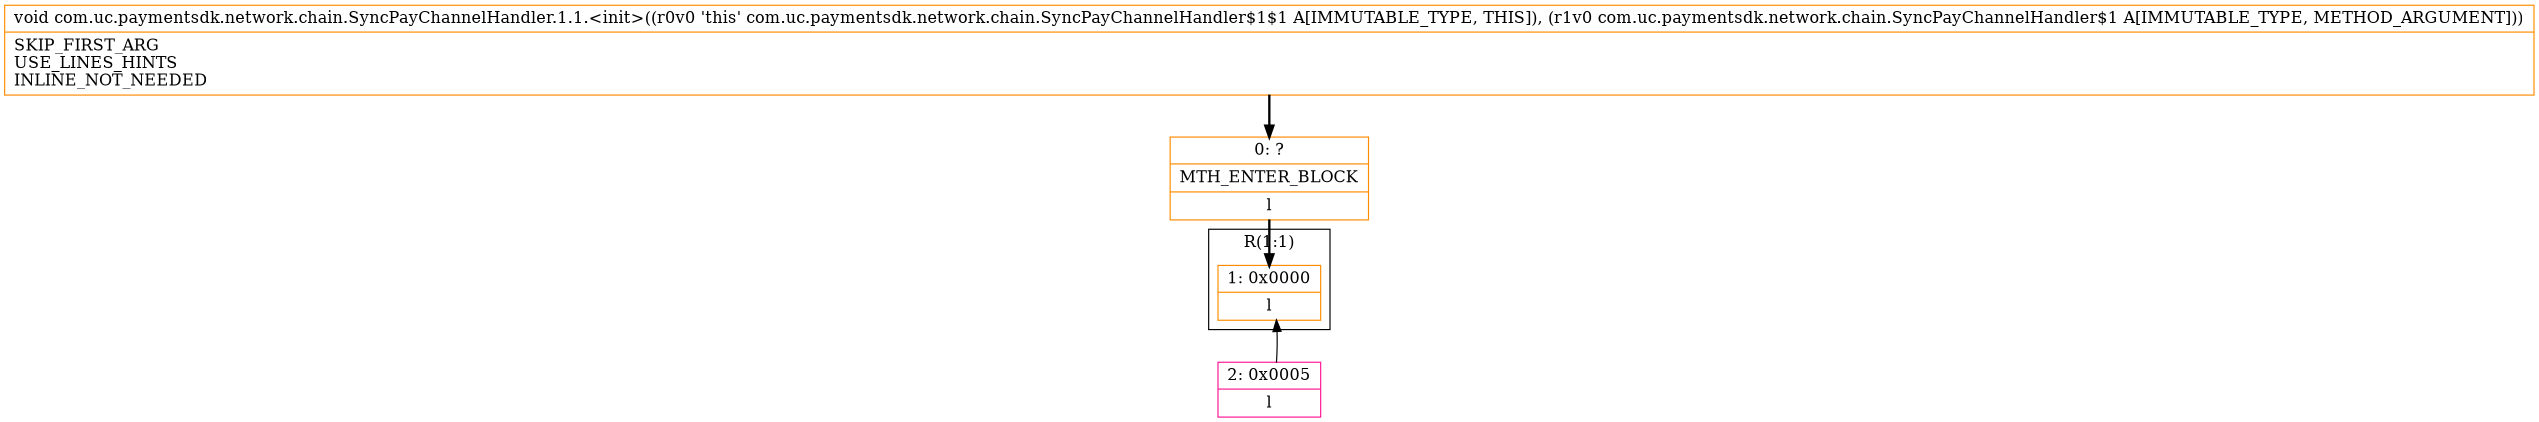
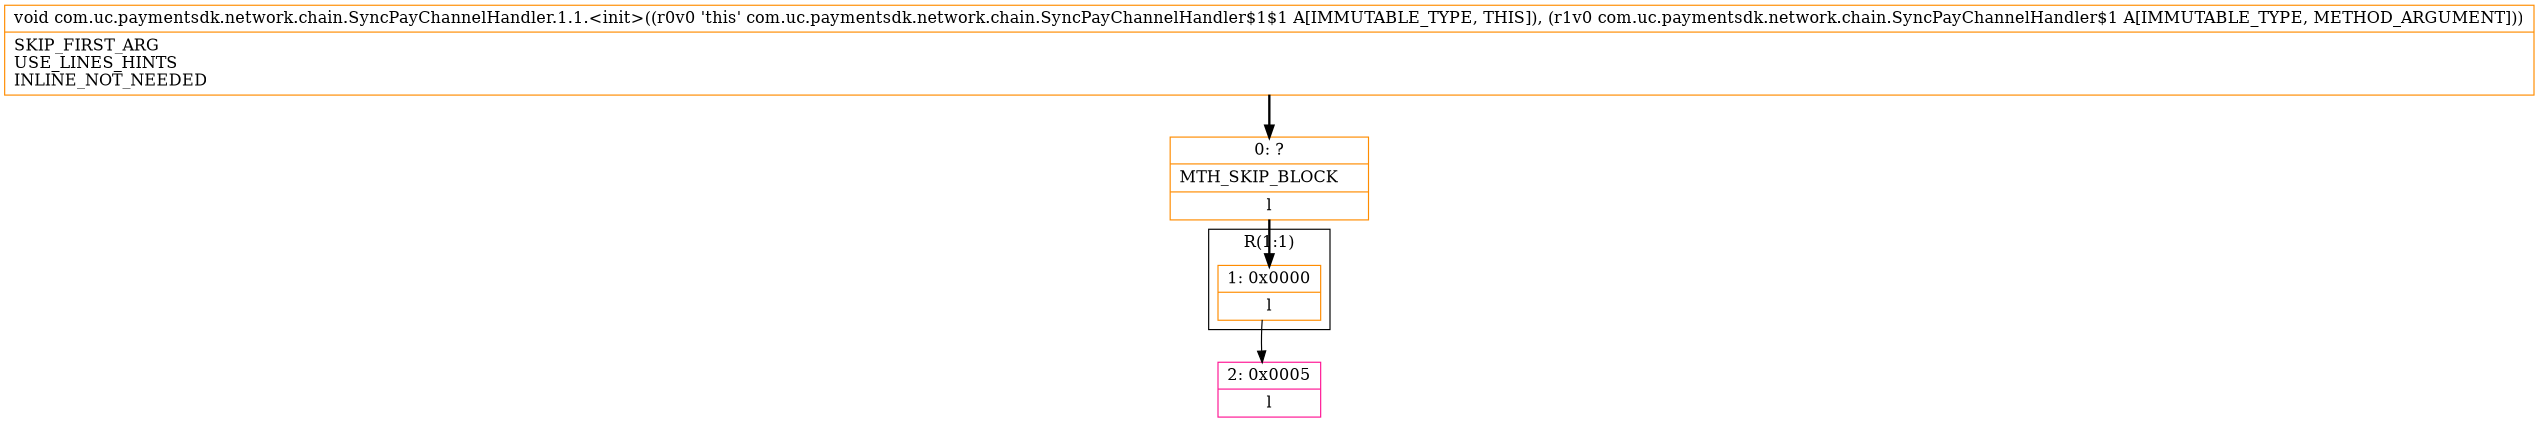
node "0: ?": text "MTH_ENTER_BLOCK" -> "MTH_SKIP_BLOCK"
edge "2: 0x0005" -> "1: 0x0000": reversed
